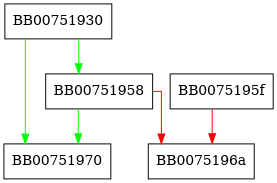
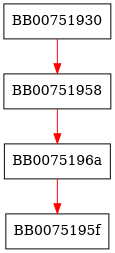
edge "BB00751930" -> "BB00751958": color green -> red
edge "BB0075195f" -> "BB0075196a": reversed
node "BB00751970": removed
